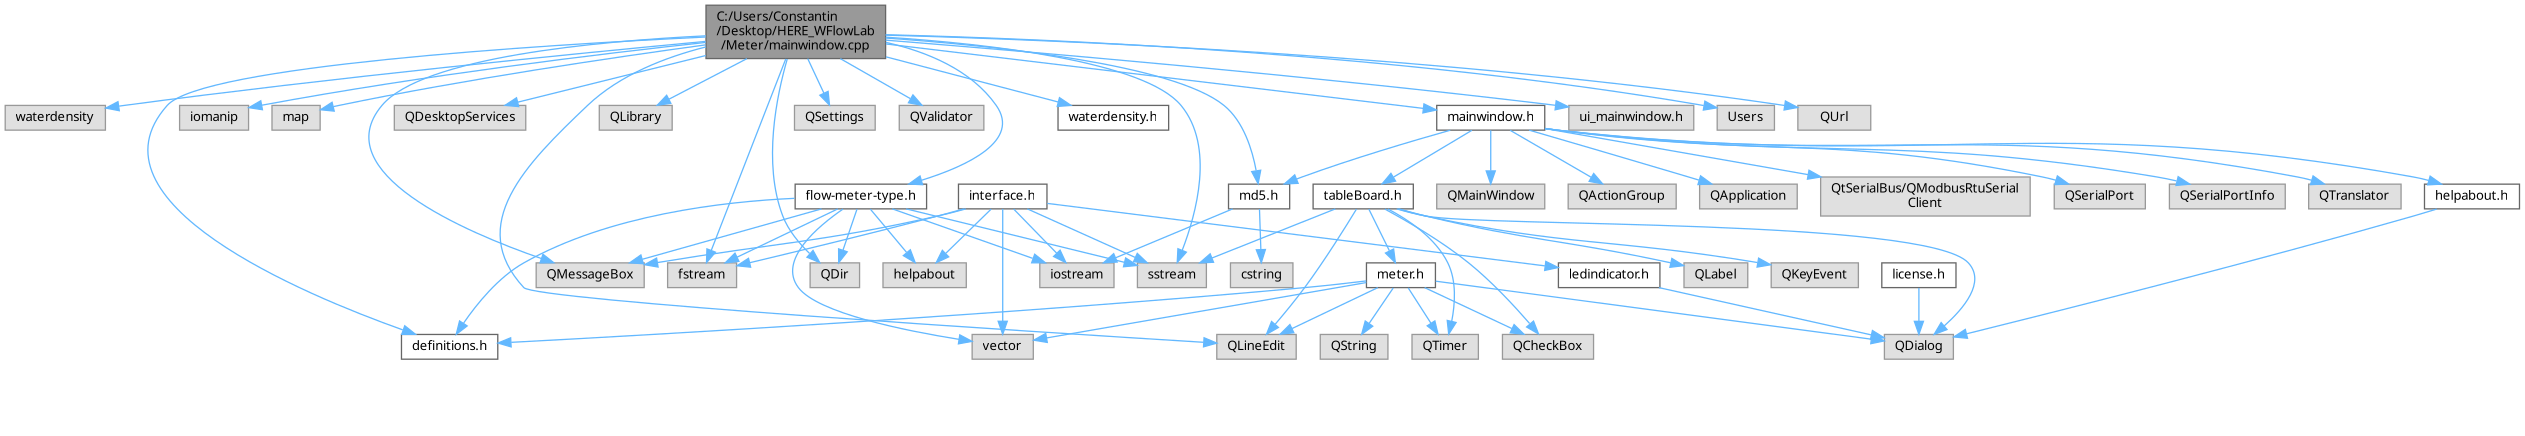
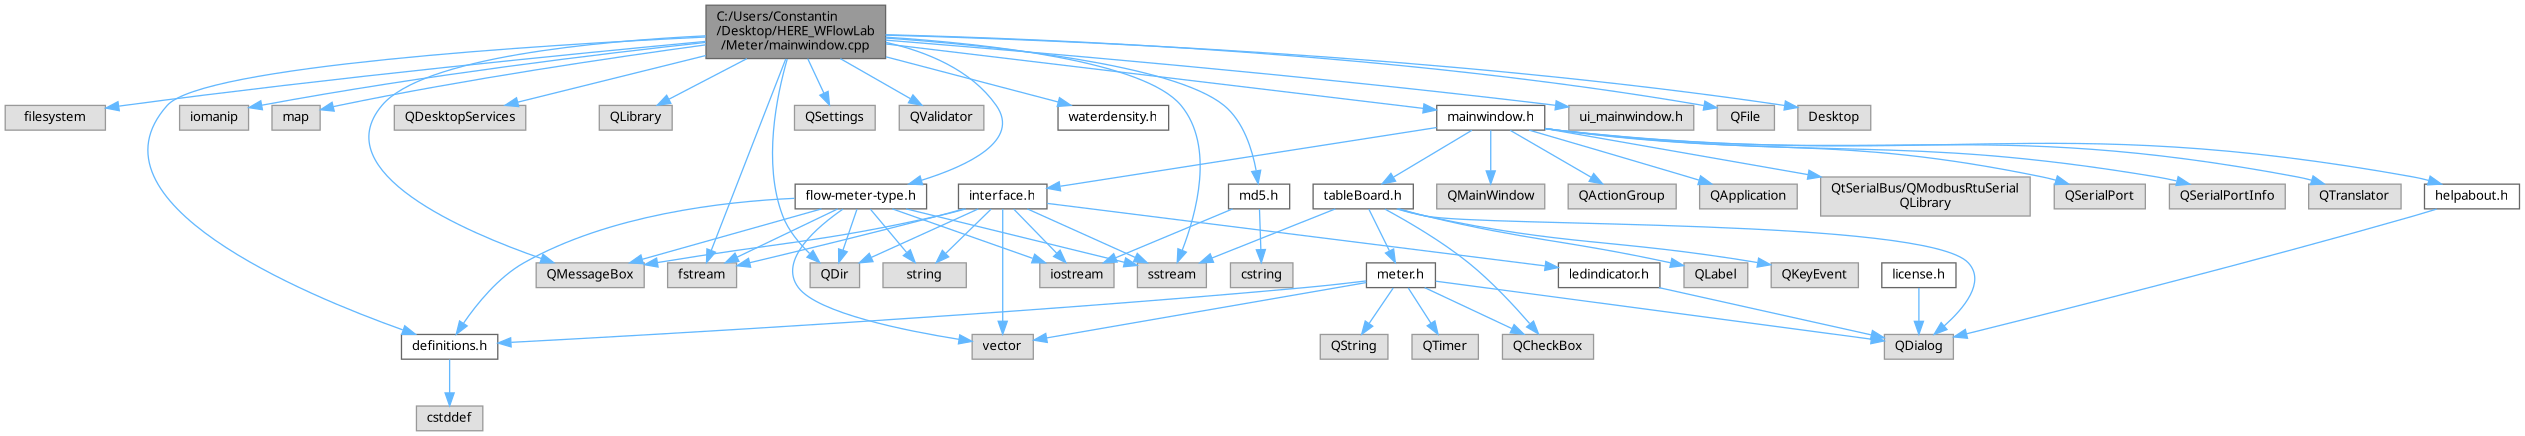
node "waterdensity": label "waterdensity" -> "filesystem"
node "Users": label "Users" -> "QFile"
node "QUrl": label "QUrl" -> "Desktop"
edge "mainwindow.h" -> "md5.h": now "mainwindow.h" -> "interface.h"
node "QtSerialBus/QModbusRtuSerial Client": label "QtSerialBus/QModbusRtuSerial Client" -> "QtSerialBus/QModbusRtuSerial QLibrary"
edge "interface.h" -> "QDir": added
edge "tableBoard.h" -> "QTimer": removed
node "helpabout": label "helpabout" -> "string"
node "QLineEdit": removed
node "cstddef": added
